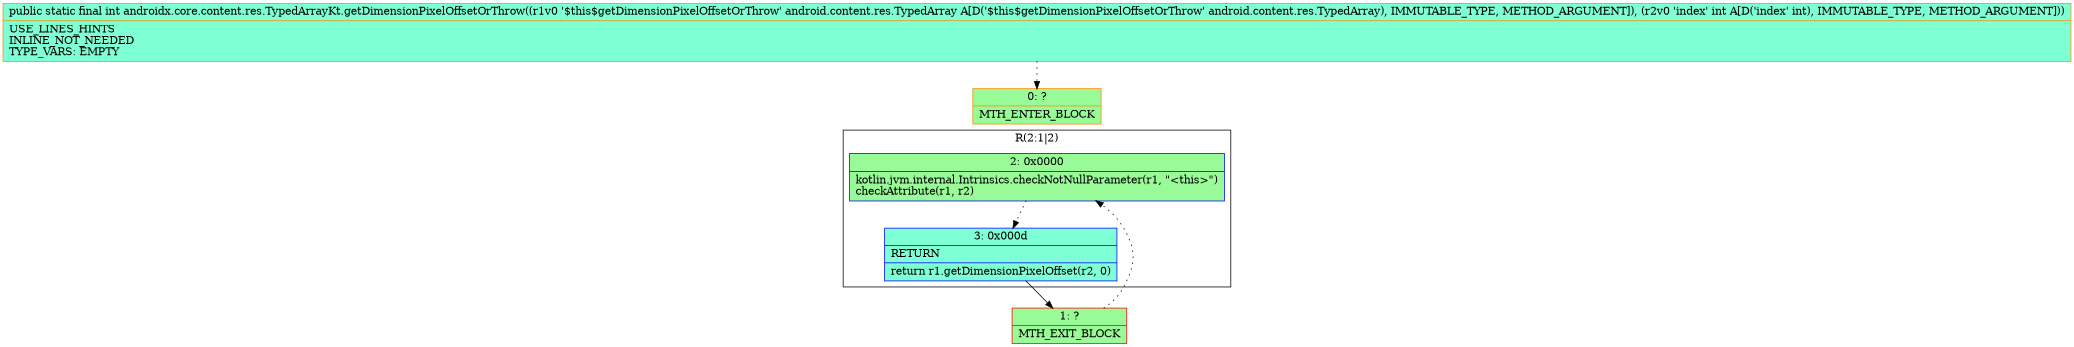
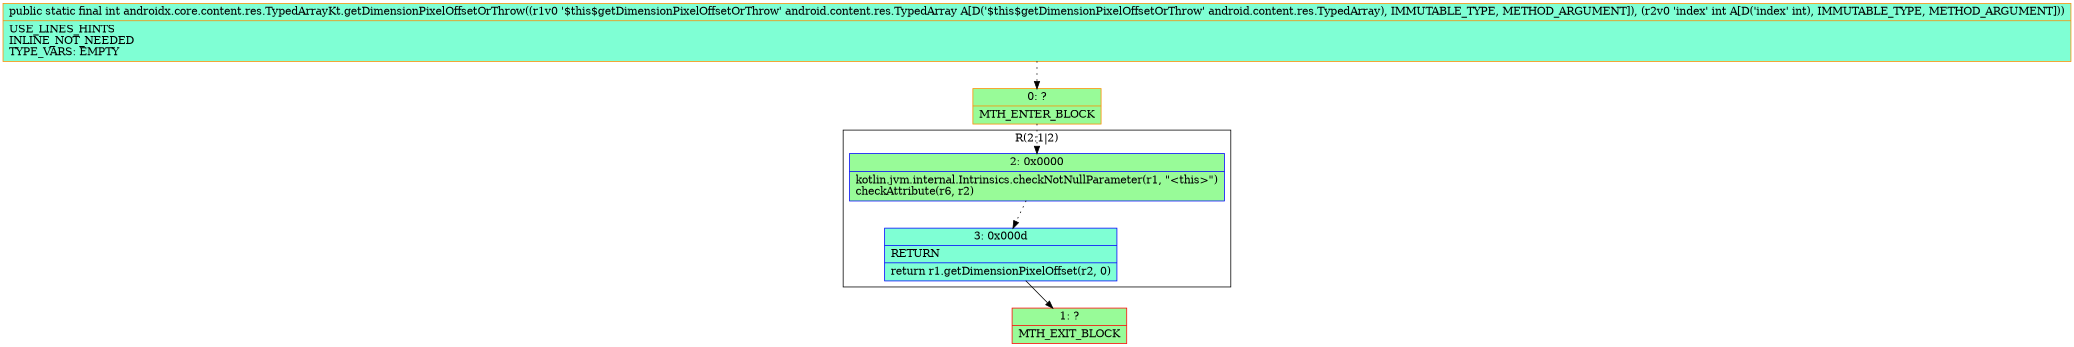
node "2: 0x0000": text "checkAttribute(r1, r2)" -> "checkAttribute(r6, r2)"
edge "1: ?" -> "2: 0x0000": now "0: ?" -> "2: 0x0000"
